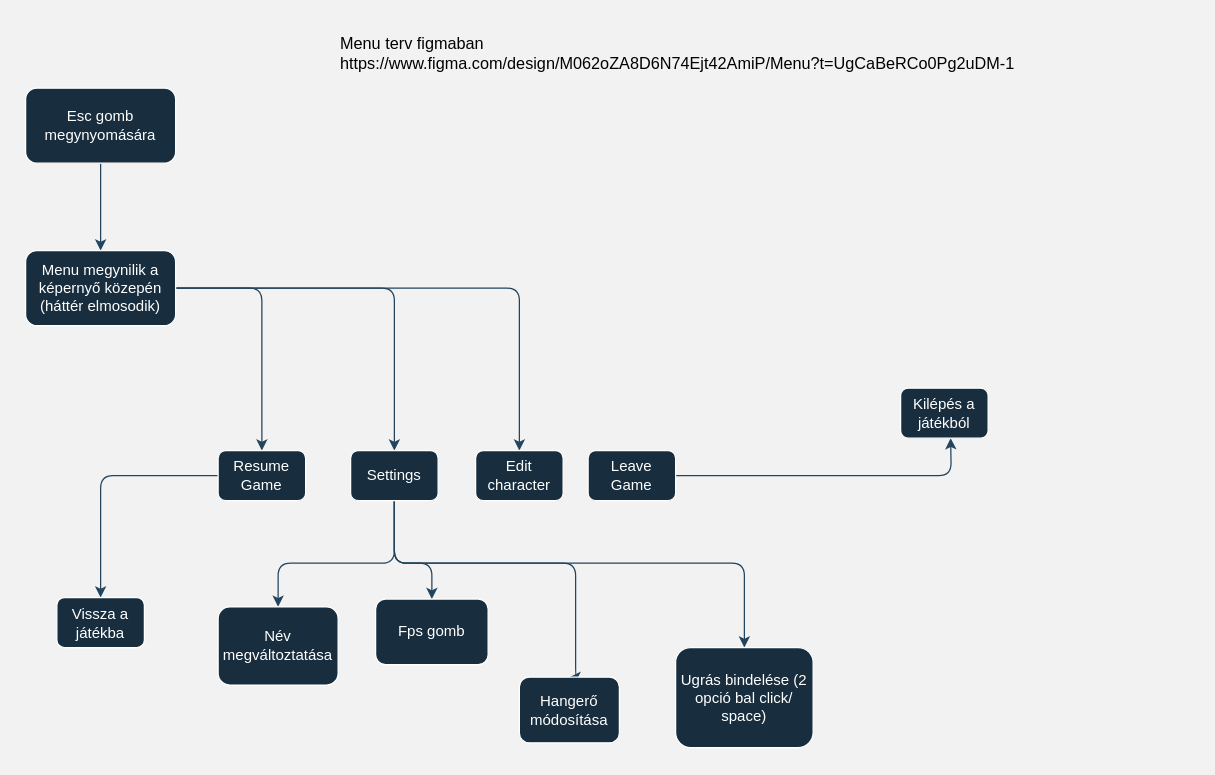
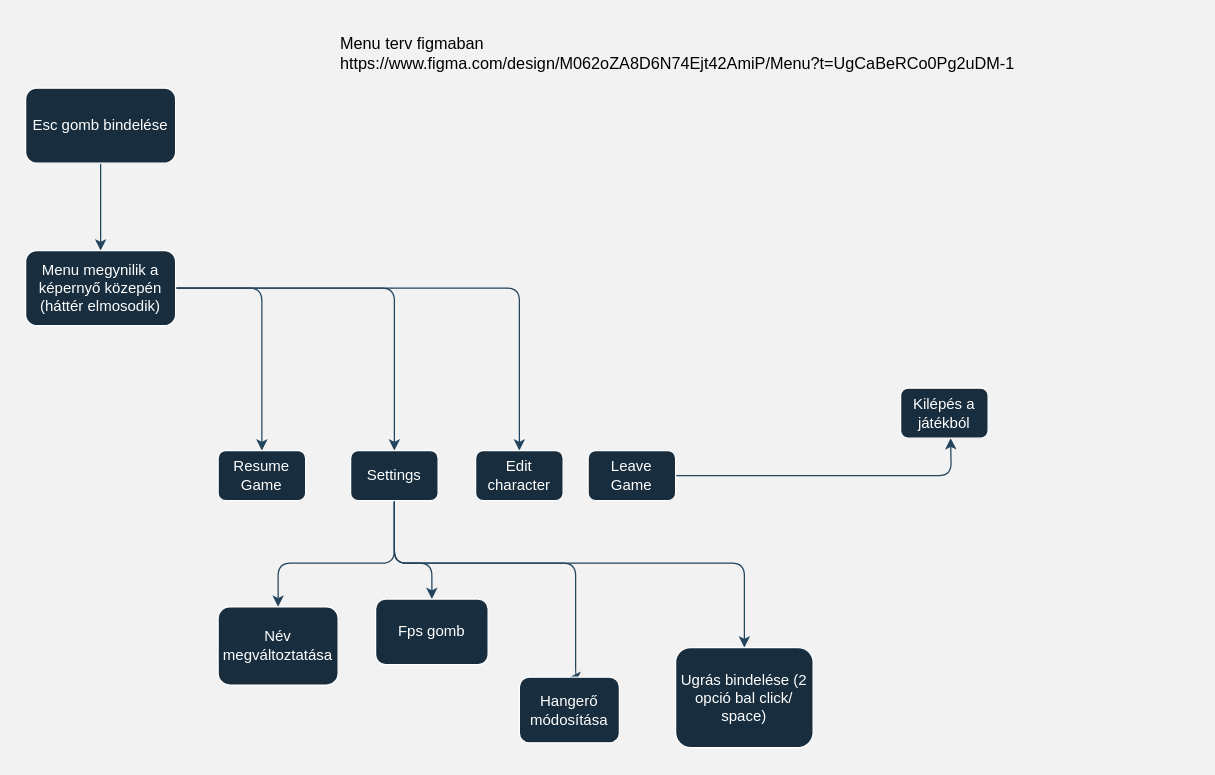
node "Esc gomb megynyomására": label "Esc gomb megynyomására" -> "Esc gomb bindelése"
edge "Resume Game" -> "Vissza a játékba": removed
node "Vissza a játékba": removed
